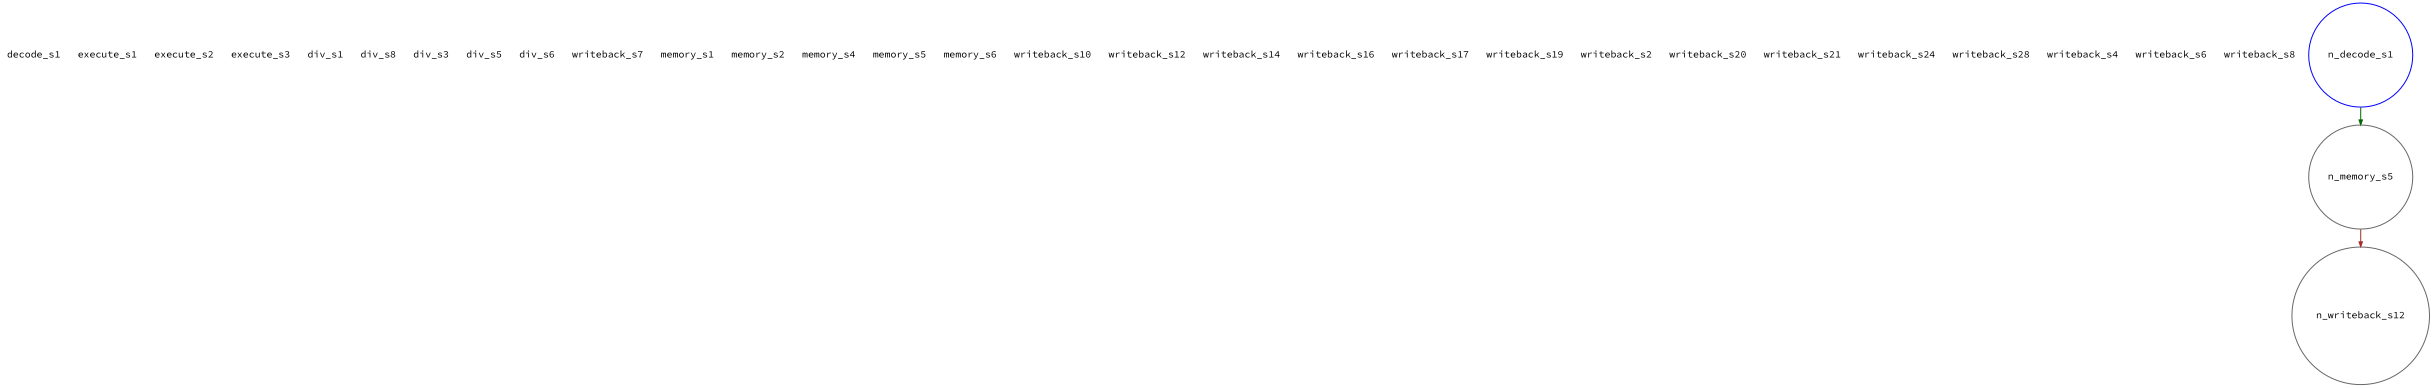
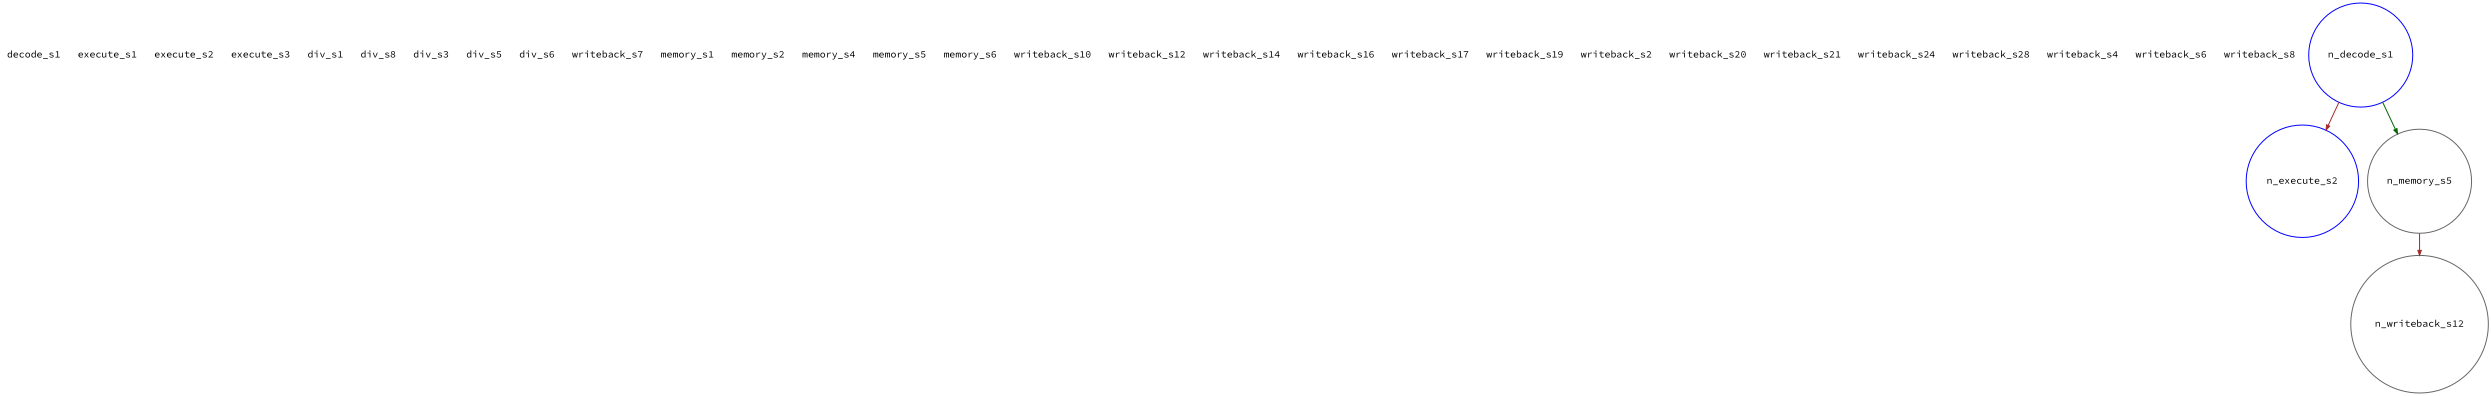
node "n_execute_s2": added
